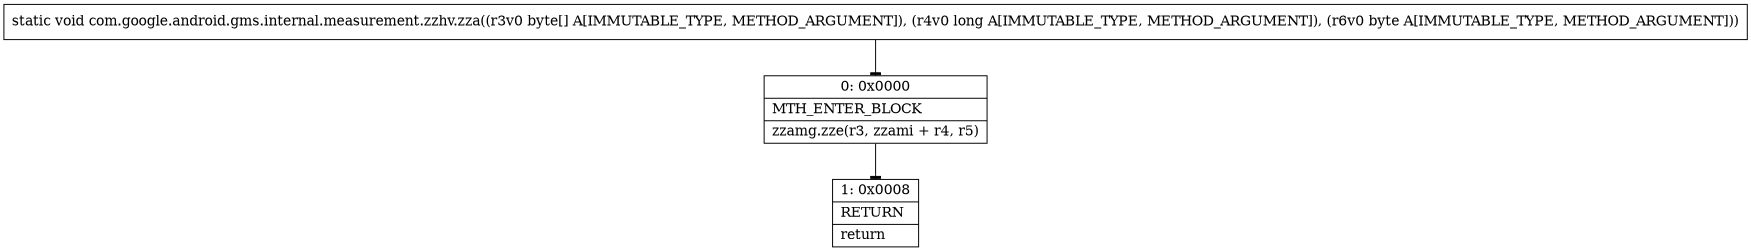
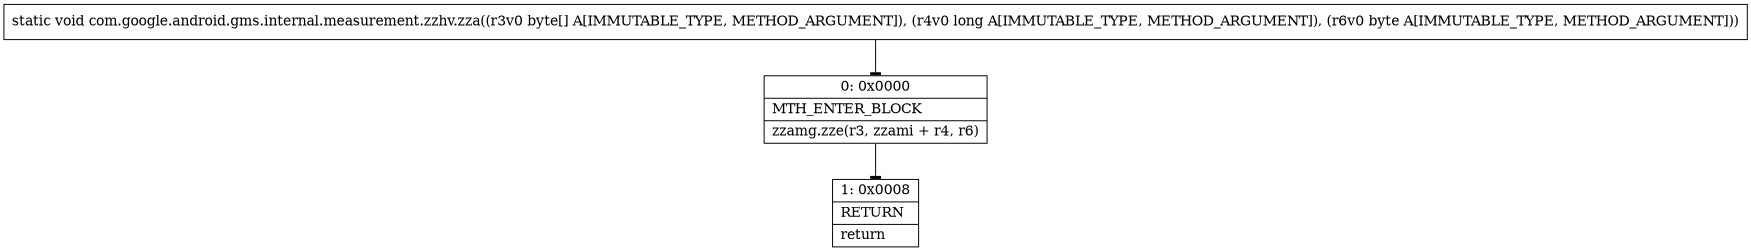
node "0: 0x0000": text "zzamg.zze(r3, zzami + r4, r5)" -> "zzamg.zze(r3, zzami + r4, r6)"
